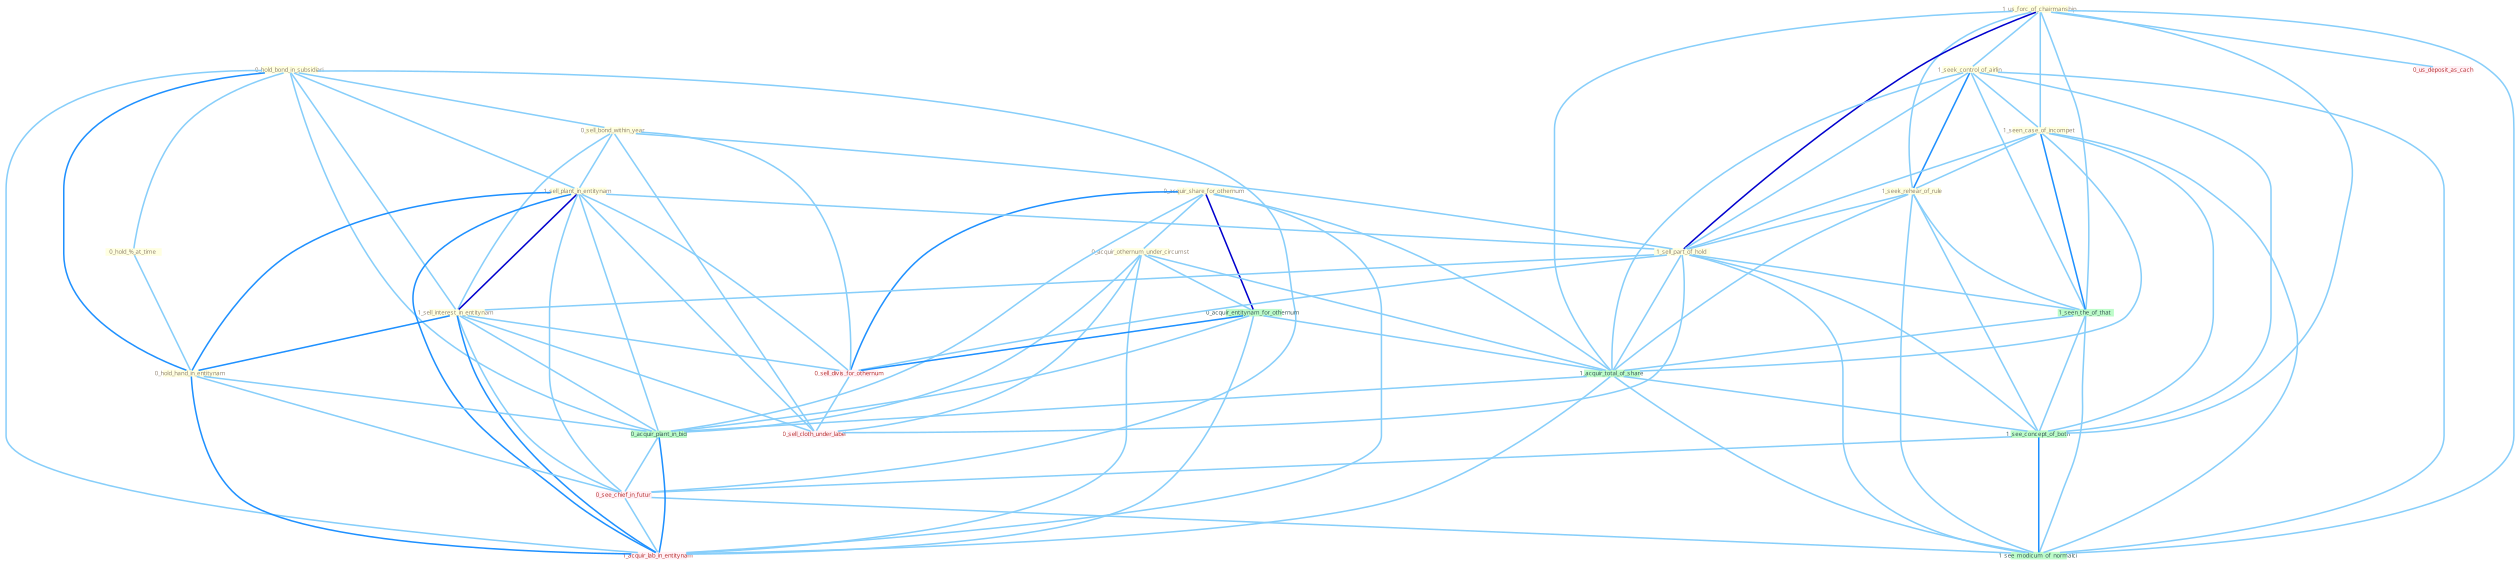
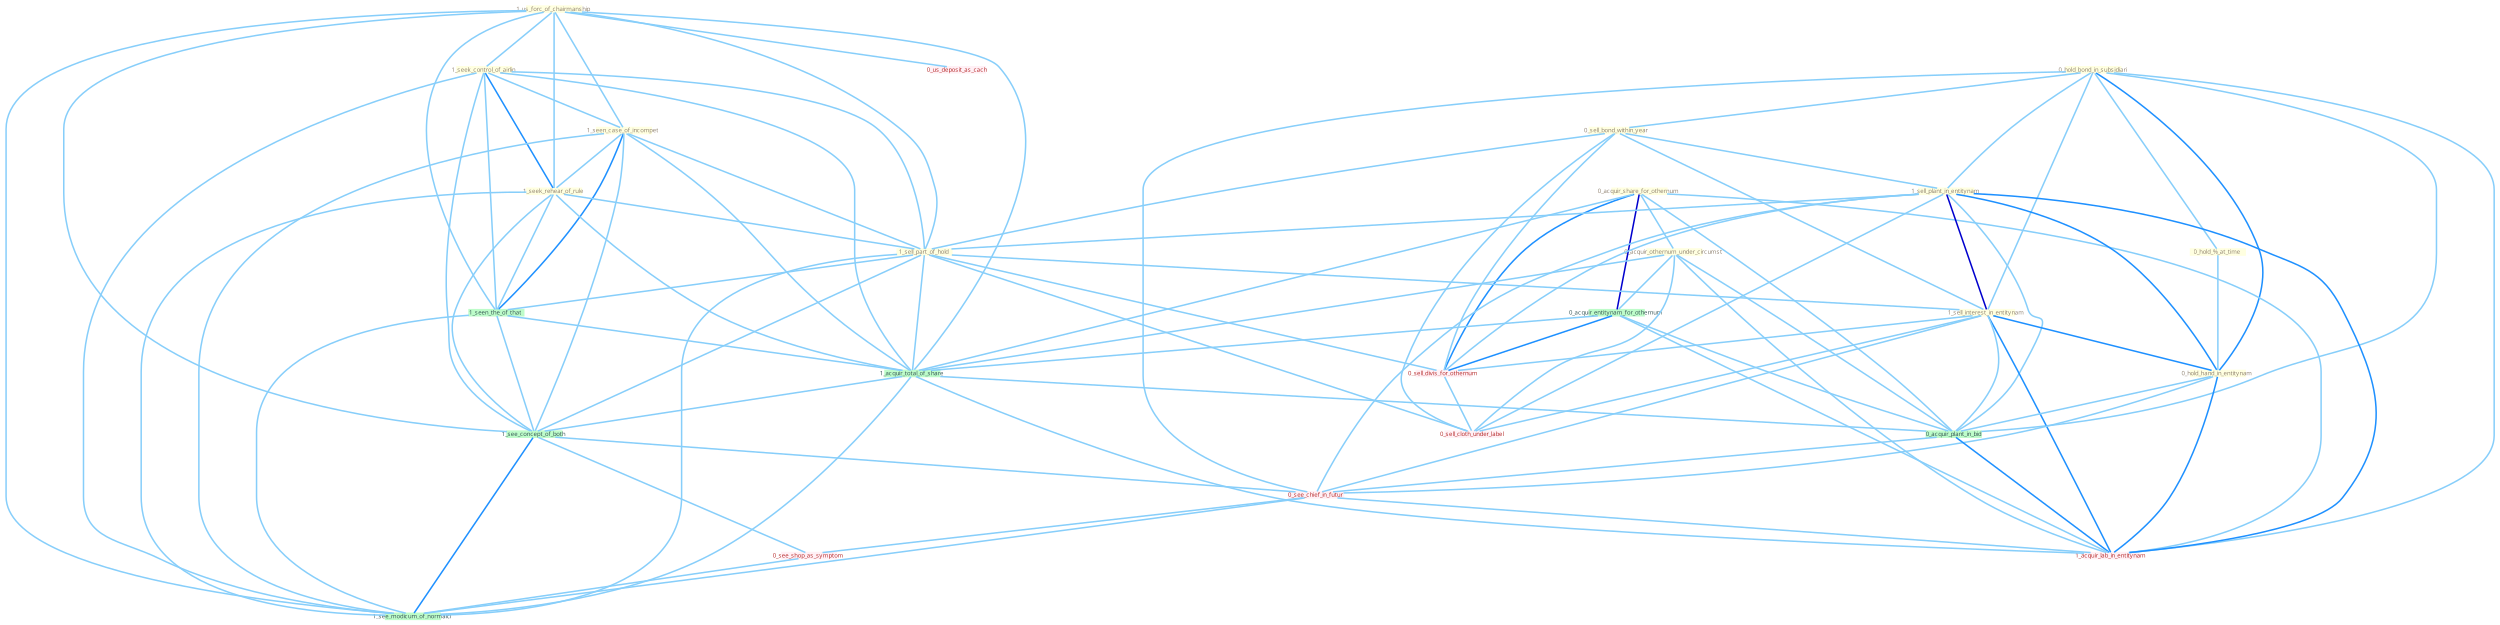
edge "1_us_forc_of_chairmanship" -- "1_sell_part_of_hold": color #0000cd -> #87cefa
node "0_see_shop_as_symptom": added
